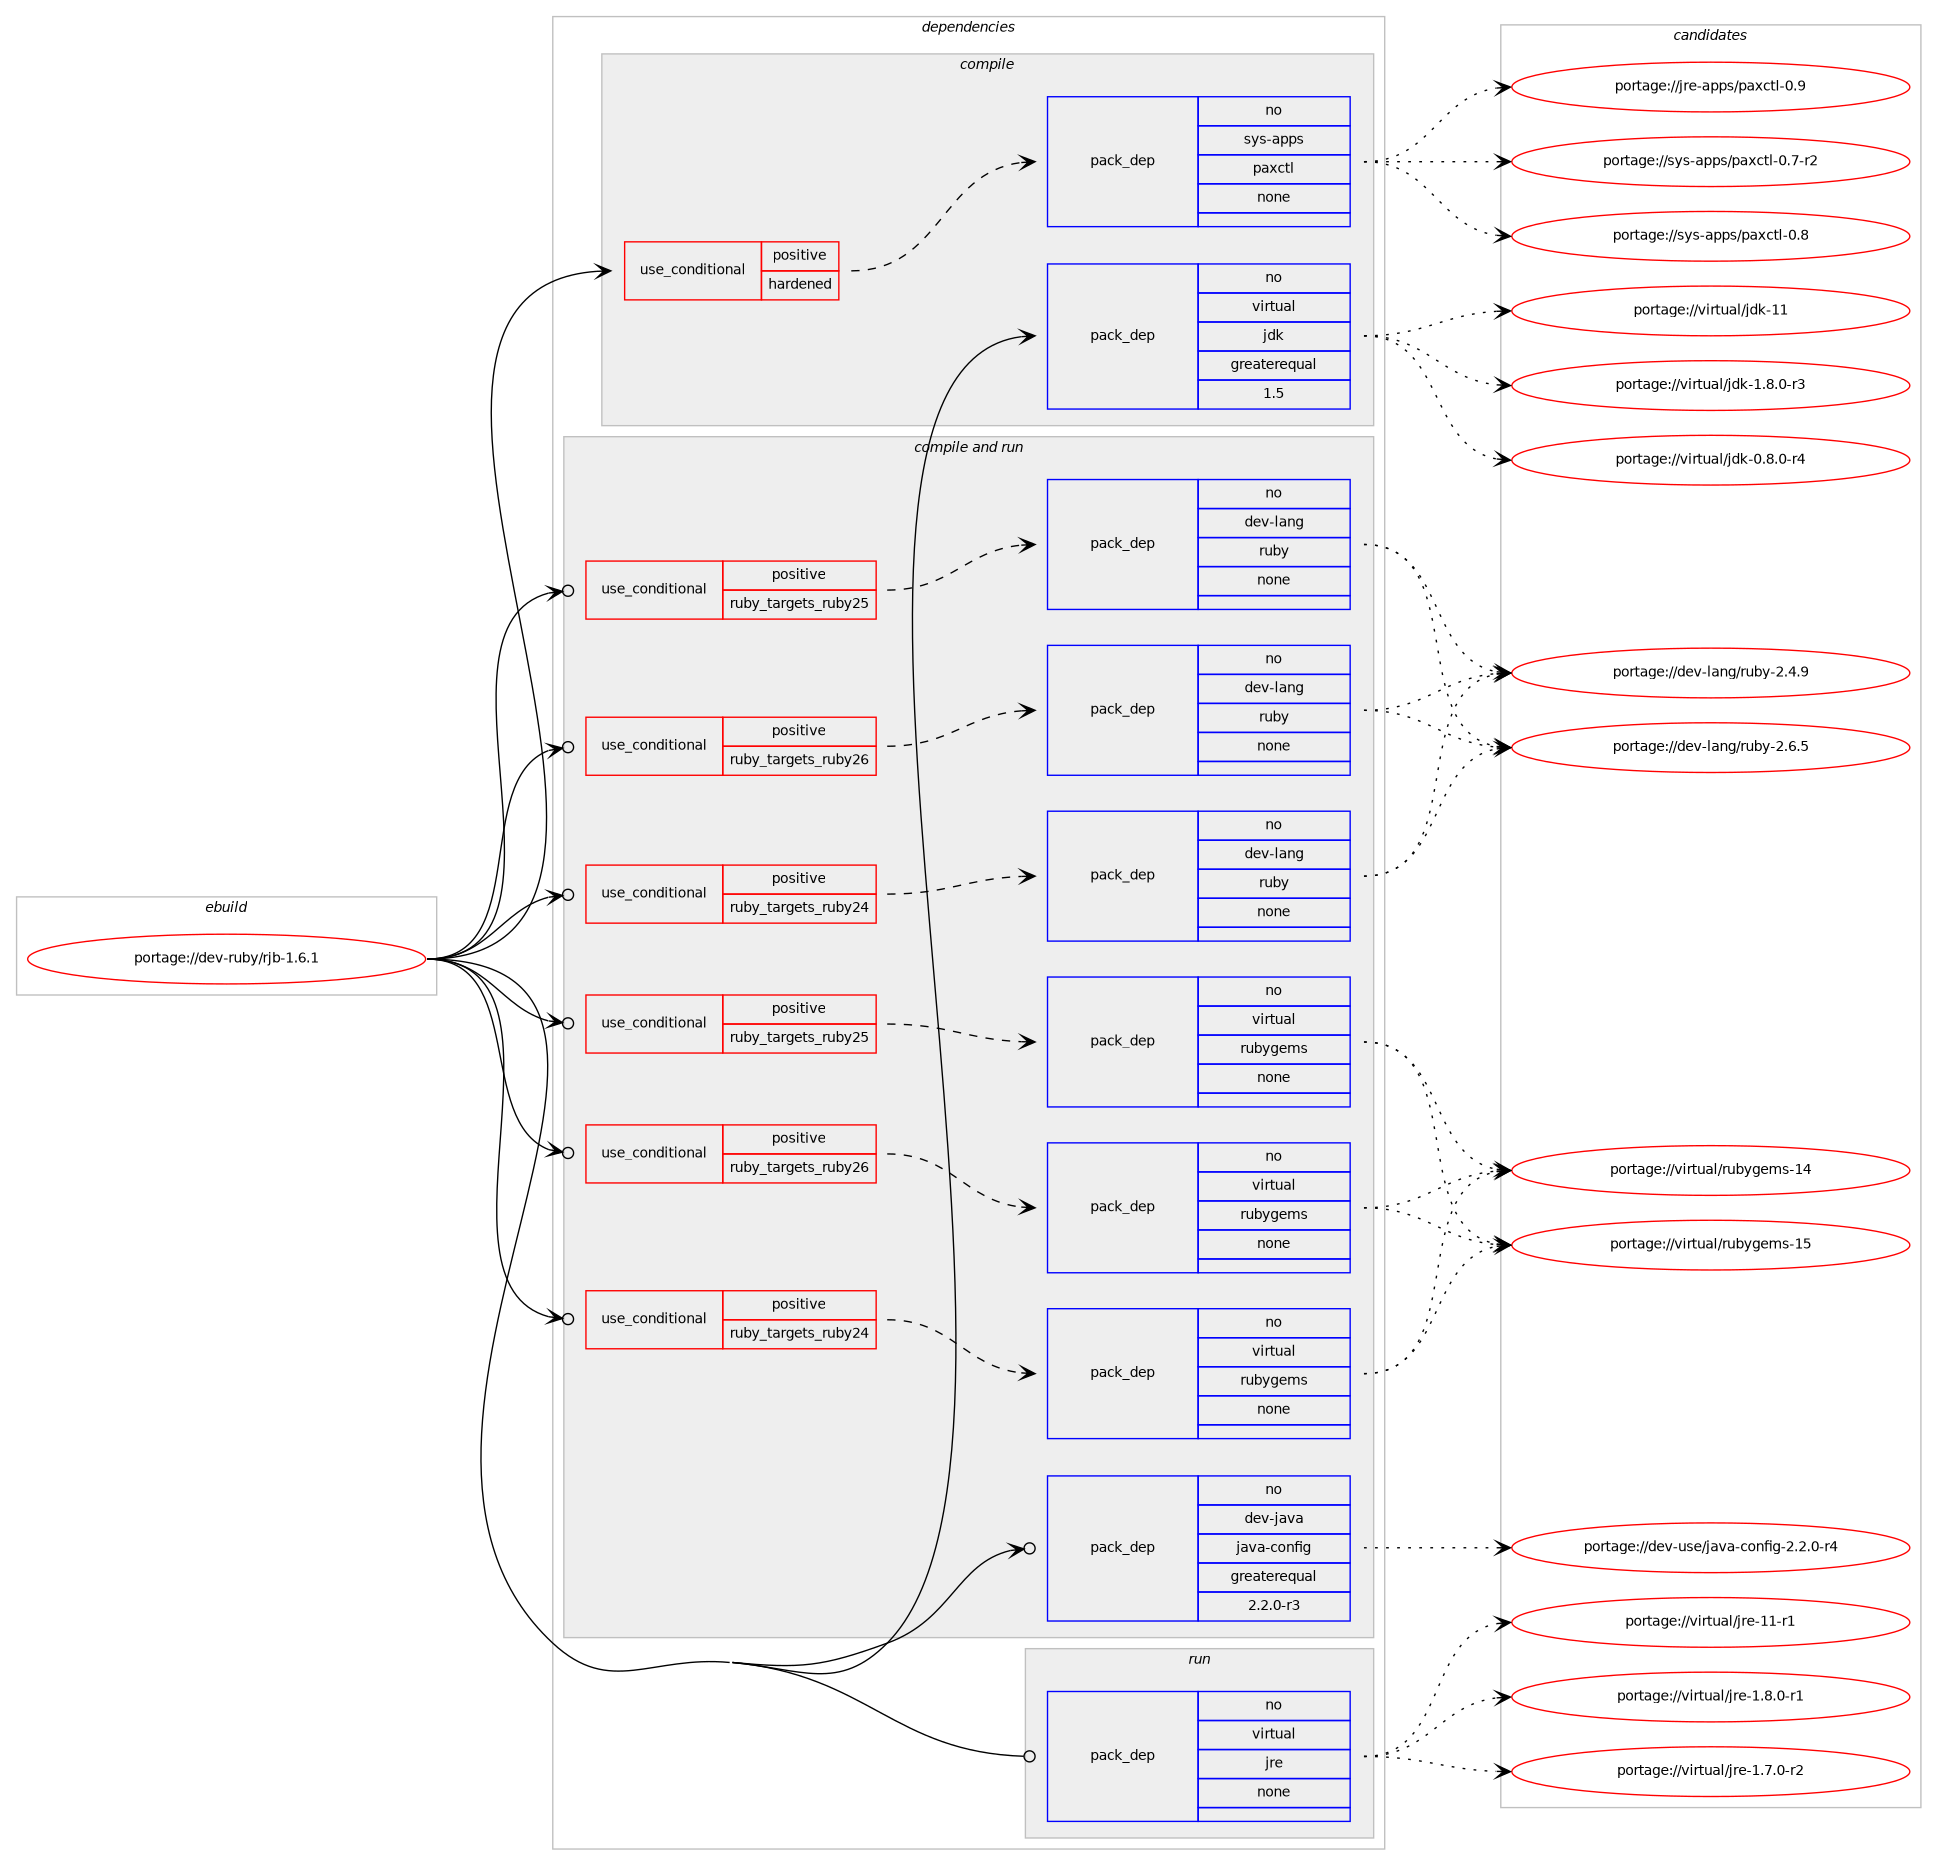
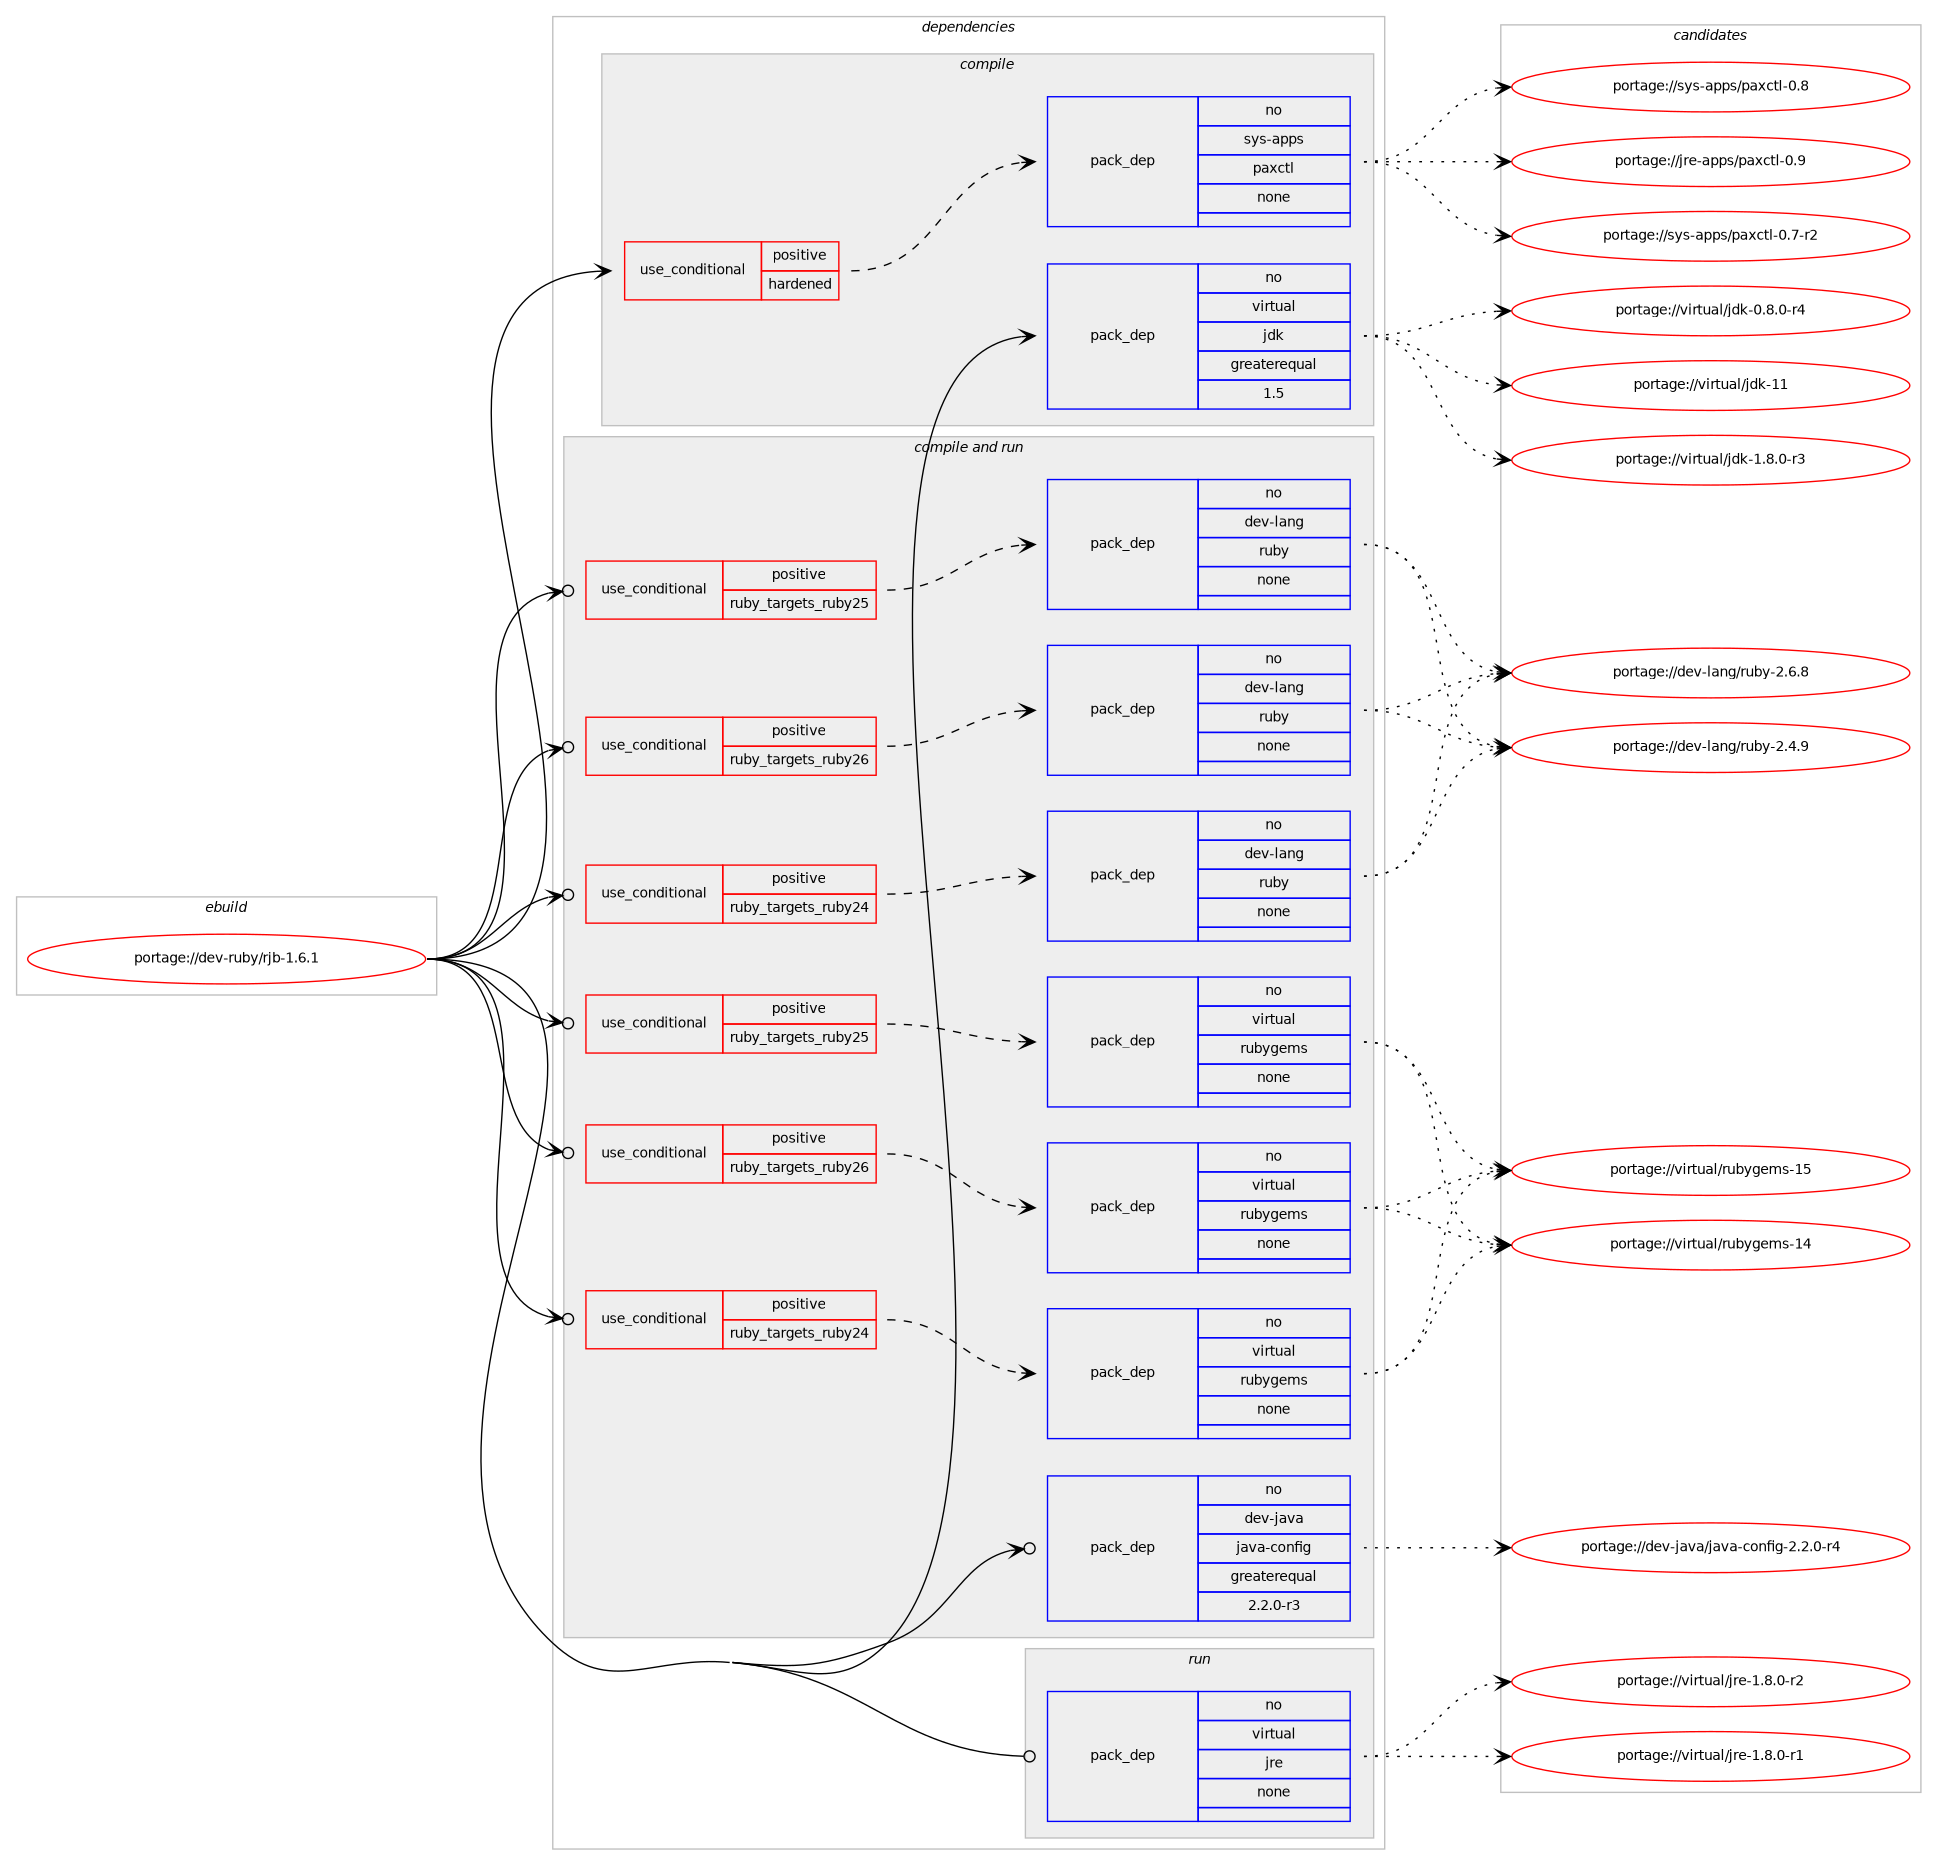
node "portage://dev-lang/ruby-2.6.5": label "portage://dev-lang/ruby-2.6.5" -> "portage://dev-lang/ruby-2.6.8"
node "portage://dev-use/java-config-2.2.0-r4": label "portage://dev-use/java-config-2.2.0-r4" -> "portage://dev-java/java-config-2.2.0-r4"
node "portage://virtual/jre-11-r1": removed
node "portage://virtual/jre-1.7.0-r2": label "portage://virtual/jre-1.7.0-r2" -> "portage://virtual/jre-1.8.0-r2"
